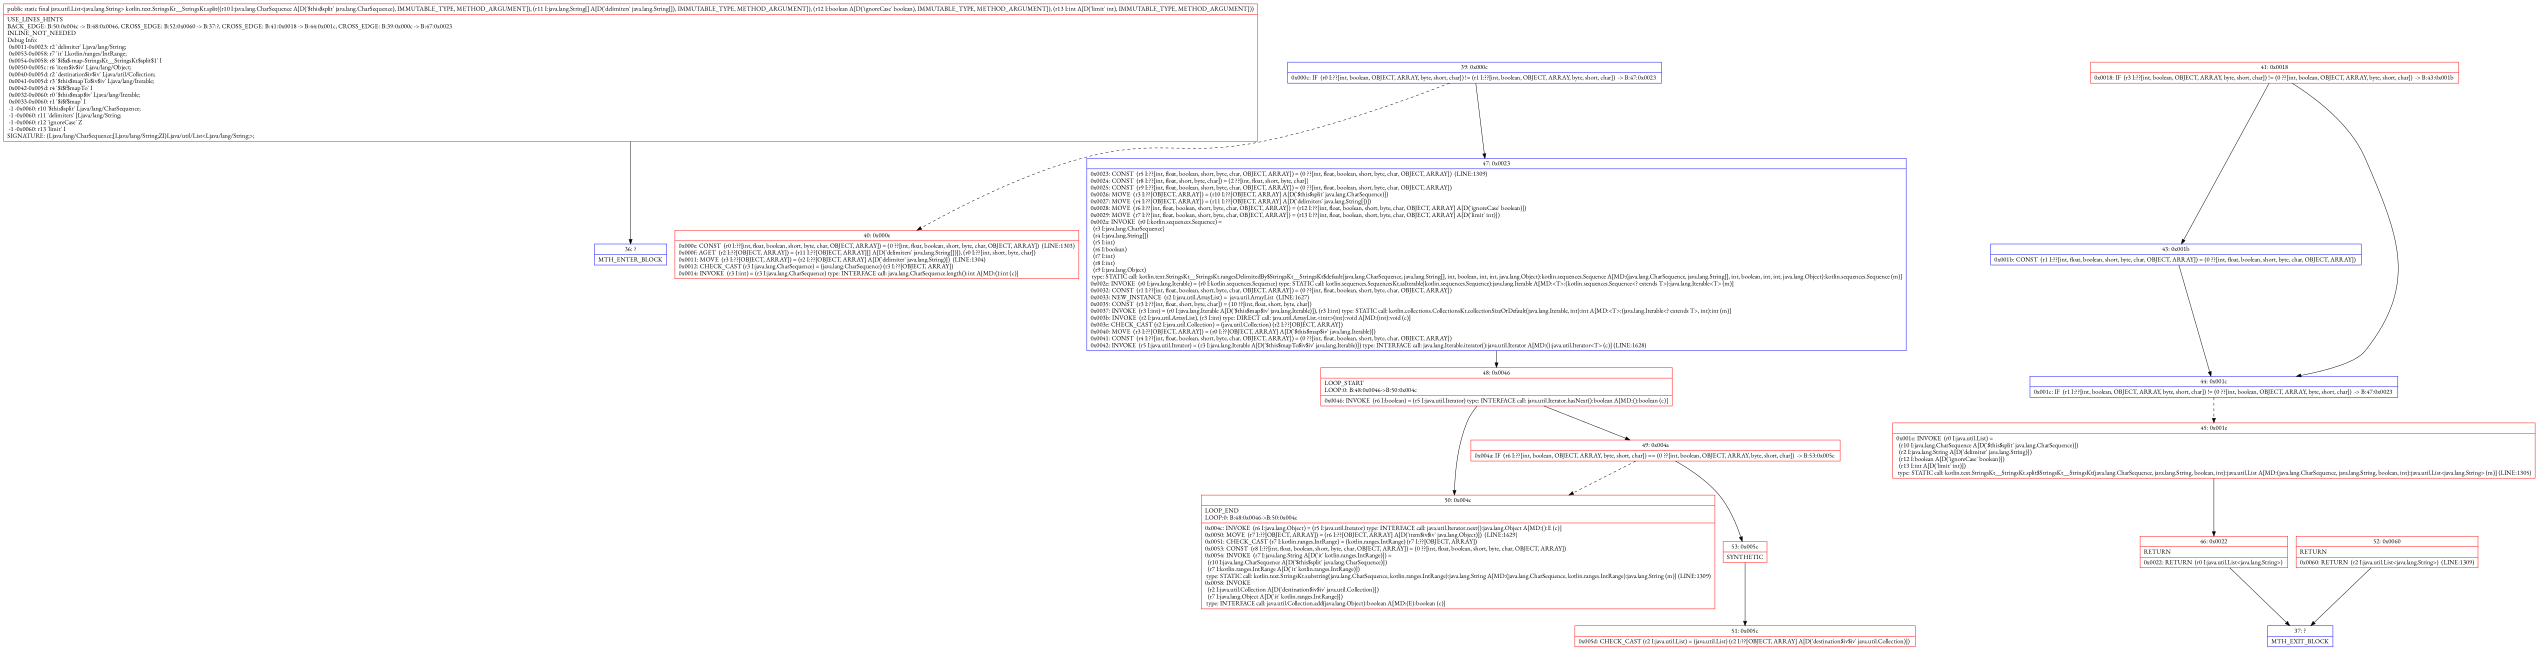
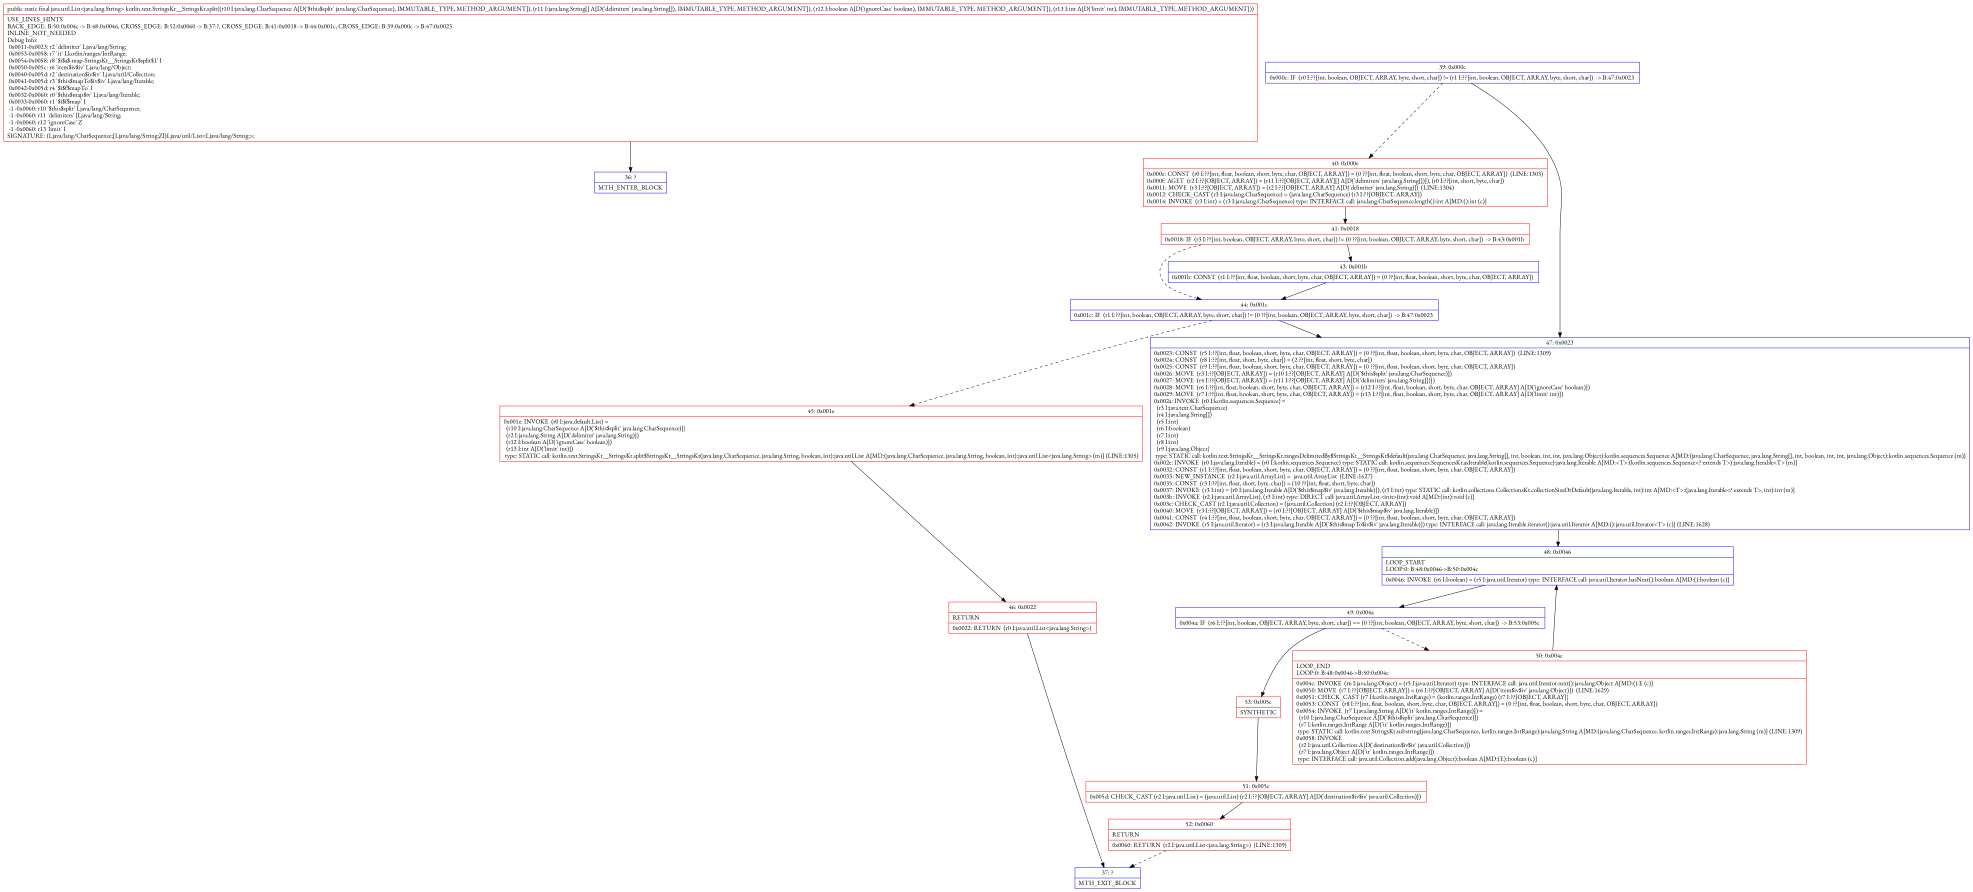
edge "40: 0x000e" -> "41: 0x0018": added
node "47: 0x0023": text "(r3 I:java.lang.CharSequence)" -> "(r3 I:java.text.CharSequence)"
edge "41: 0x0018" -> "44: 0x001c": style solid -> dashed
edge "44: 0x001c" -> "47: 0x0023": added
node "48: 0x0046": color red -> blue
node "45: 0x001e": text "0x001e: INVOKE  (r0 I:java.util.List) =" -> "0x001e: INVOKE  (r0 I:java.default.List) ="
edge "48: 0x0046" -> "50: 0x004c": reversed
node "49: 0x004a": color red -> blue
edge "52: 0x0060" -> "37: ?": style solid -> dashed
edge "51: 0x005c" -> "52: 0x0060": added
